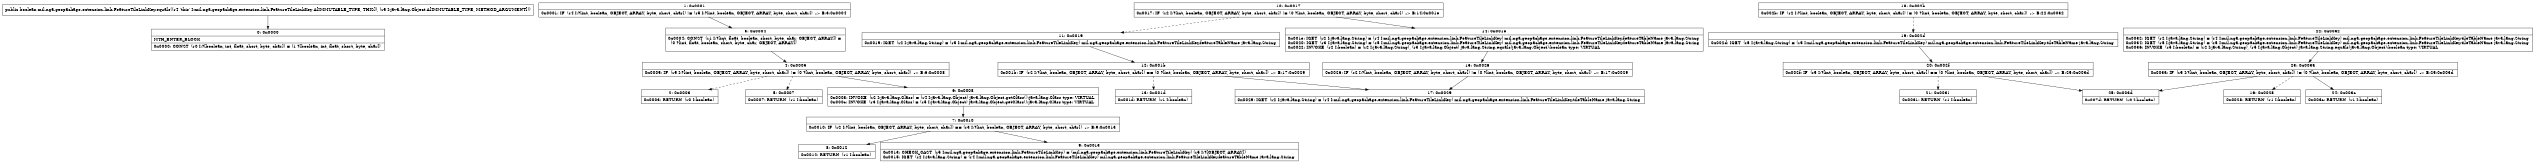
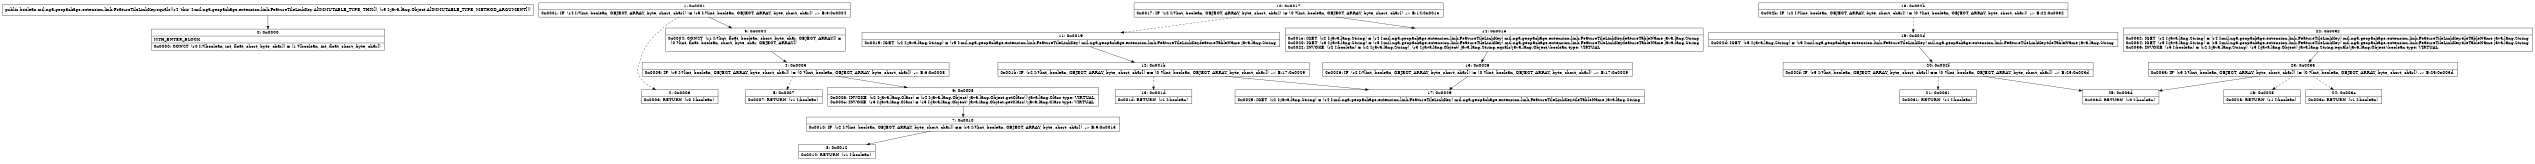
edge "23: 0x003a" -> "24: 0x003c": style solid -> dashed
edge "4: 0x0005" -> "2: 0x0003": now "1: 0x0001" -> "2: 0x0003"
node "25: 0x003d": text "0x007d: RETURN  (r0 I:boolean)" -> "0x003d: RETURN  (r0 I:boolean)"
node "9: 0x0013": removed
